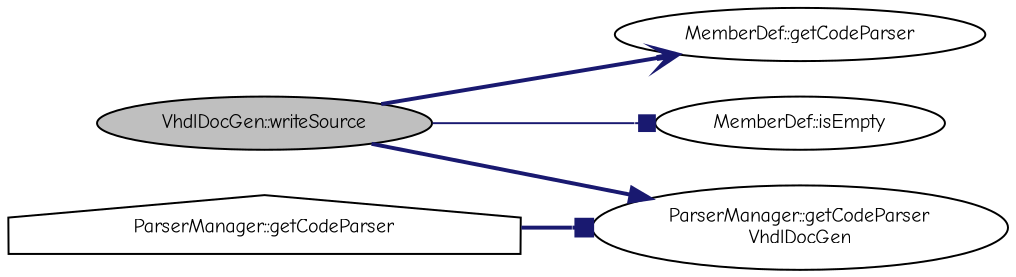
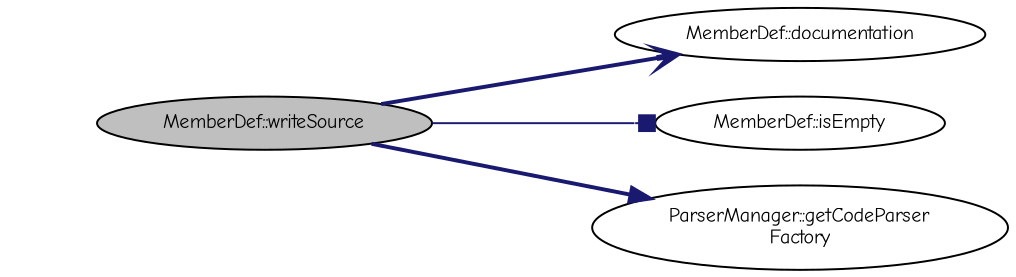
node "MemberDef::getCodeParser": label "MemberDef::getCodeParser" -> "MemberDef::documentation"
node "VhdlDocGen::writeSource": label "VhdlDocGen::writeSource" -> "MemberDef::writeSource"
node "ParserManager::getCodeParser": removed
node "ParserManager::getCodeParser VhdlDocGen": label "ParserManager::getCodeParser VhdlDocGen" -> "ParserManager::getCodeParser Factory"
